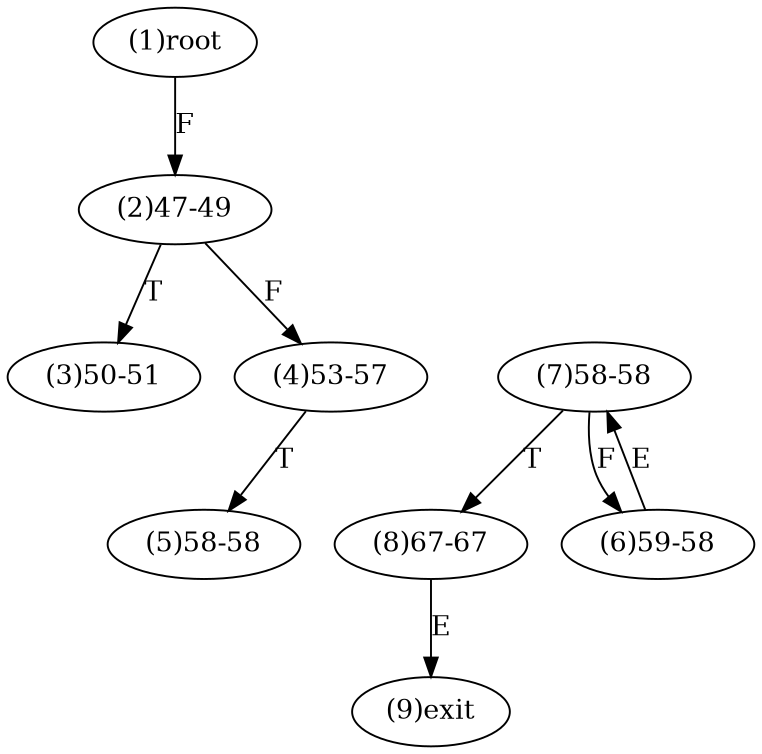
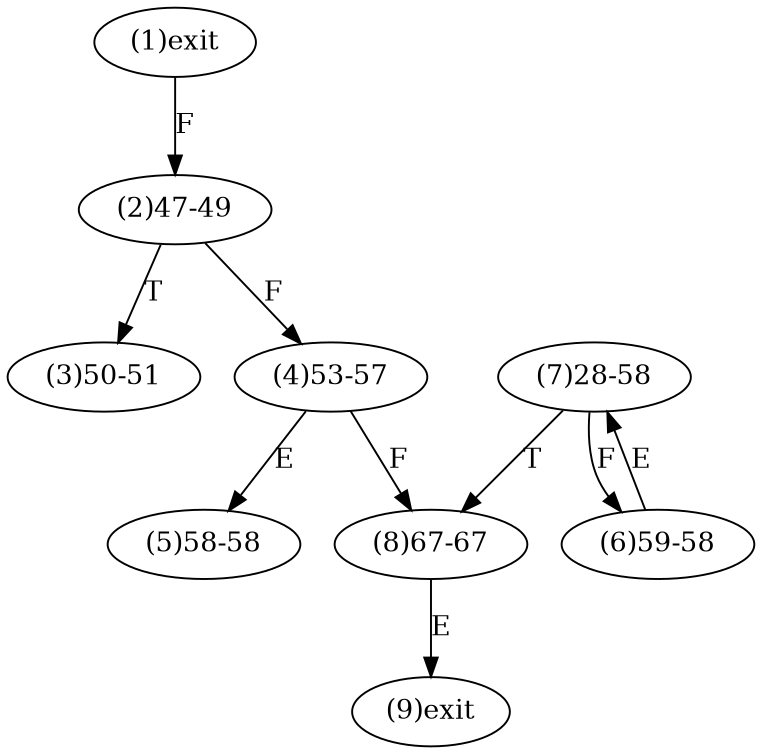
node "(1)root": label "(1)root" -> "(1)exit"
node "(7)58-58": label "(7)58-58" -> "(7)28-58"
edge "(4)53-57" -> "(8)67-67": added, label "F"
edge "(4)53-57" -> "(5)58-58": label "T" -> "E"
